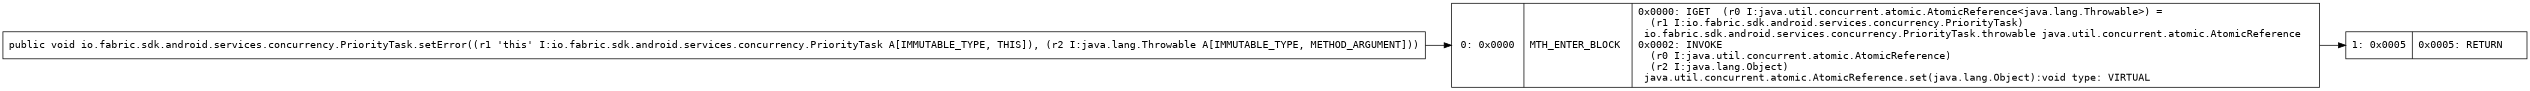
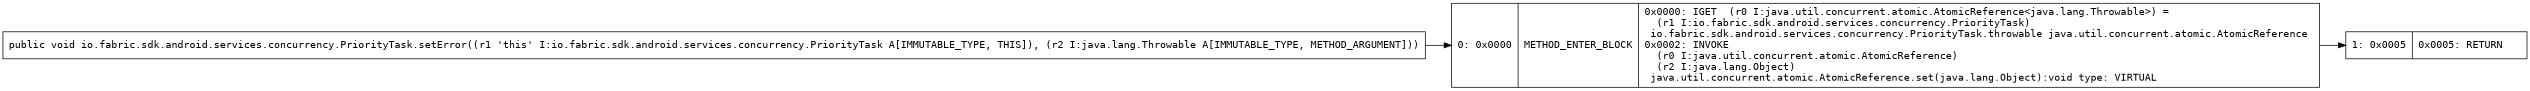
node "0: 0x0000": text "MTH_ENTER_BLOCK" -> "METHOD_ENTER_BLOCK"
